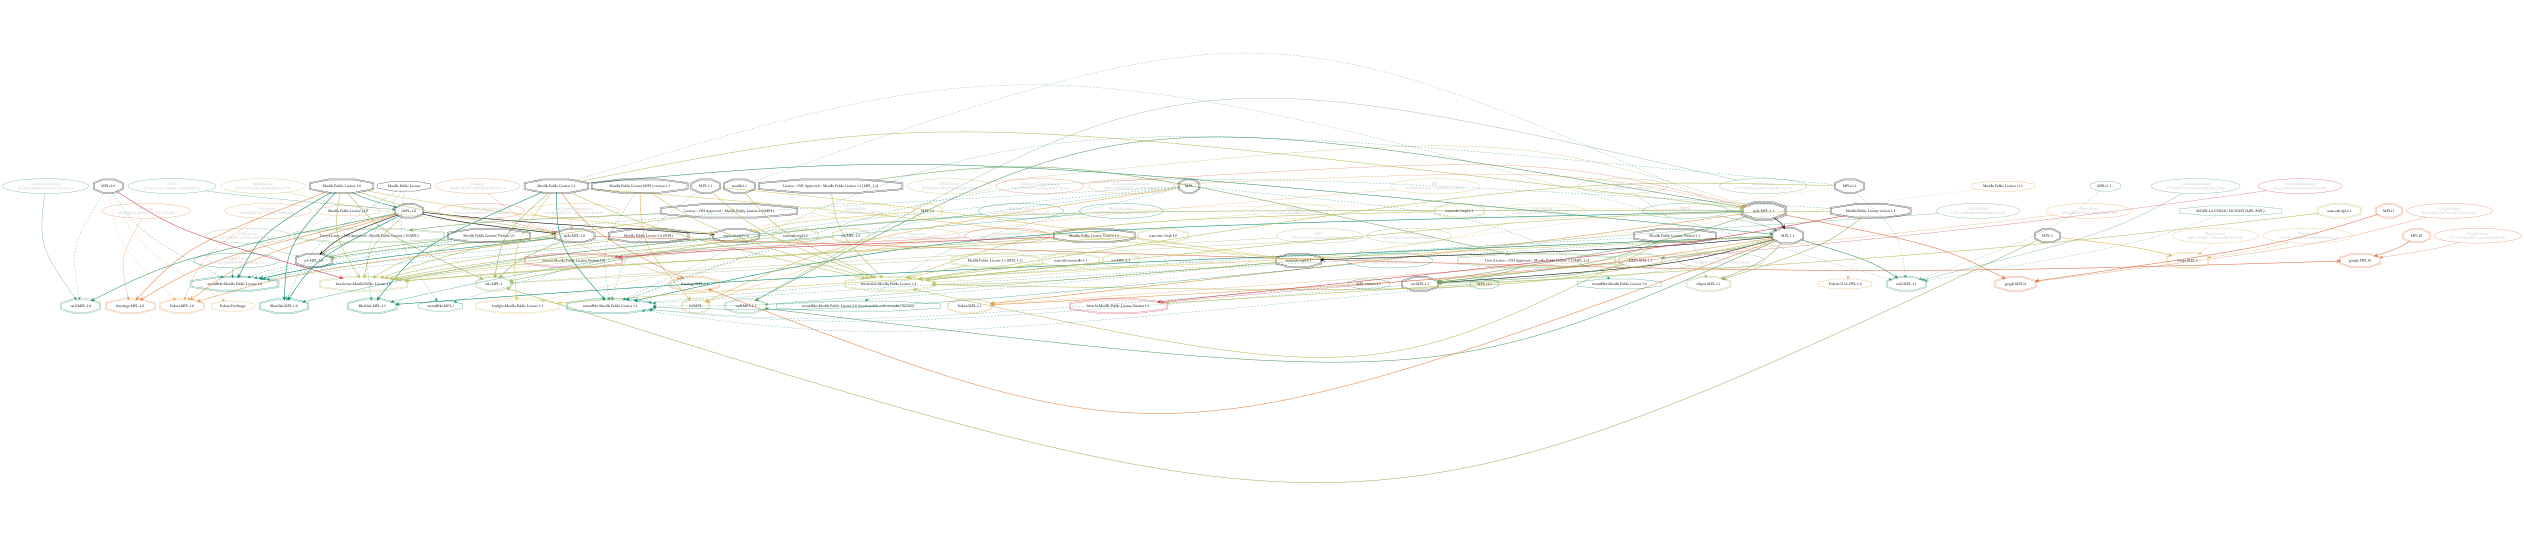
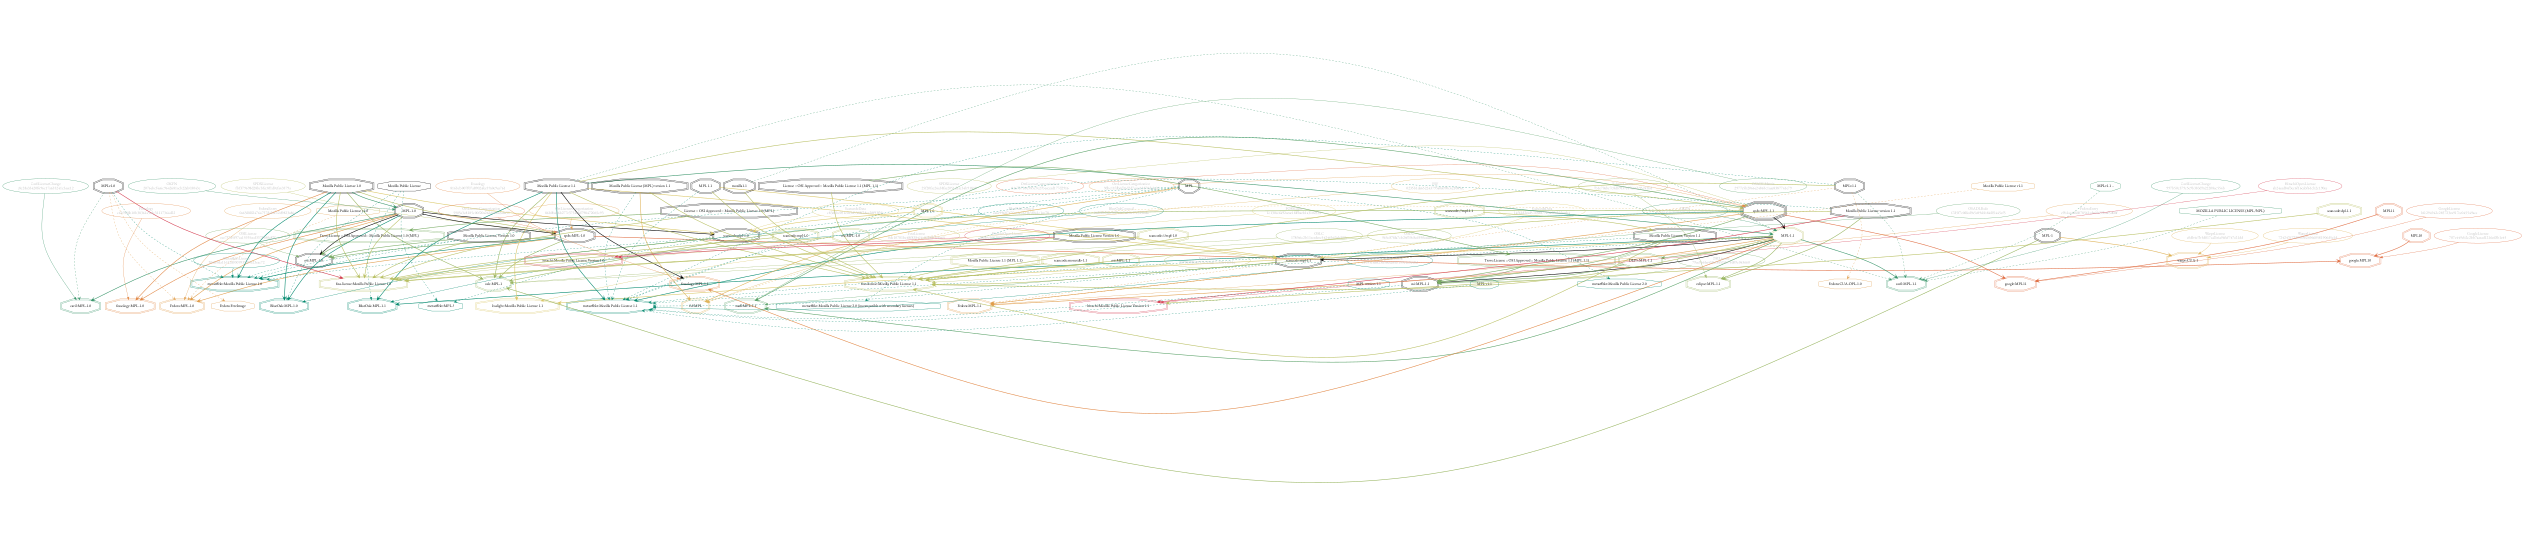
edge "scancode://mpl-1.1" -> "foss-license:Mozilla Public License 1.1": now "scancode://mpl-1.1" -> "Mozilla Public License, Version 1.1"
node "Mozilla Public License 1.0 (MPL)": removed
node "MPL-1.1": color black -> #b8bf62
edge "Mozilla Public License" -> "BlueOak:MPL-1.1": arrowhead vee -> normal
edge "Mozilla Public License 1.1" -> "fossology:MPL-1.1": color #e18745 -> black
node "warpr:MPL-1": label "warpr:MPL-1" -> "warpr:CUA-1"
